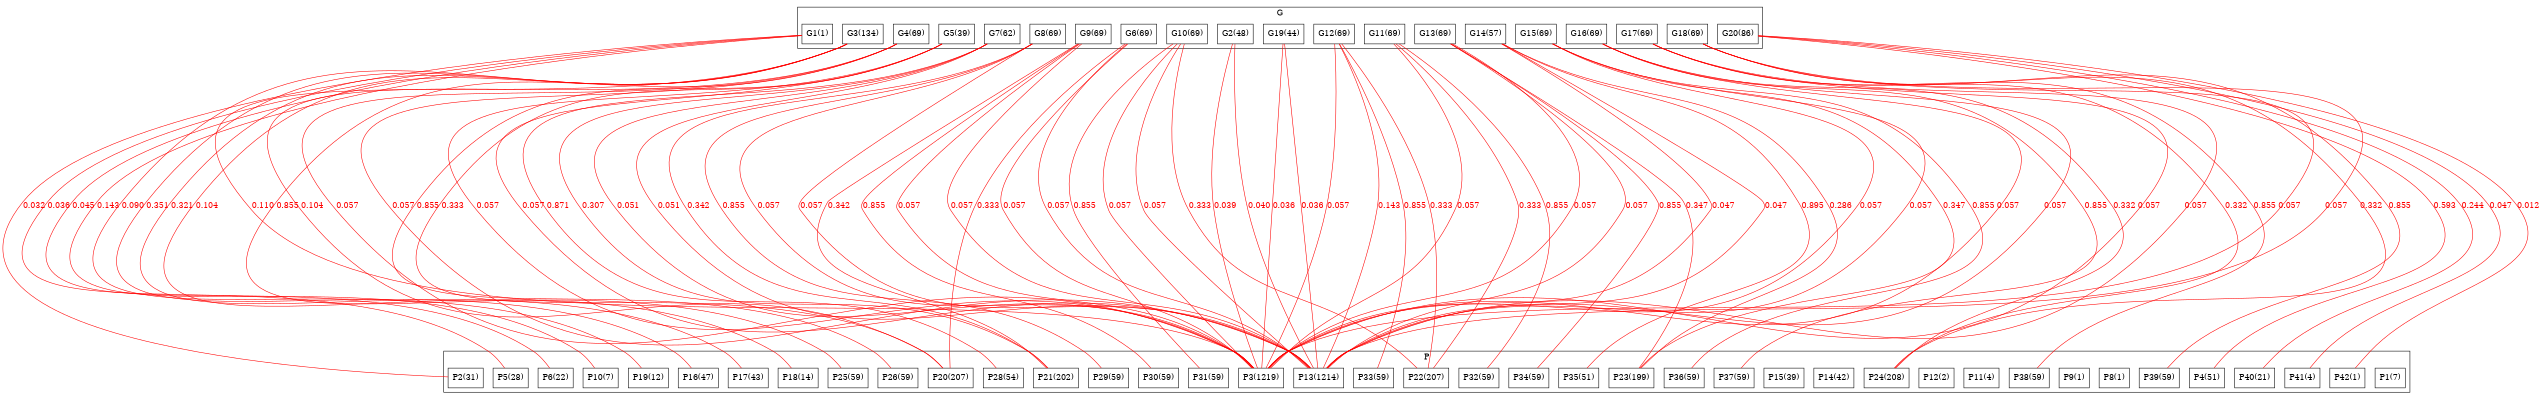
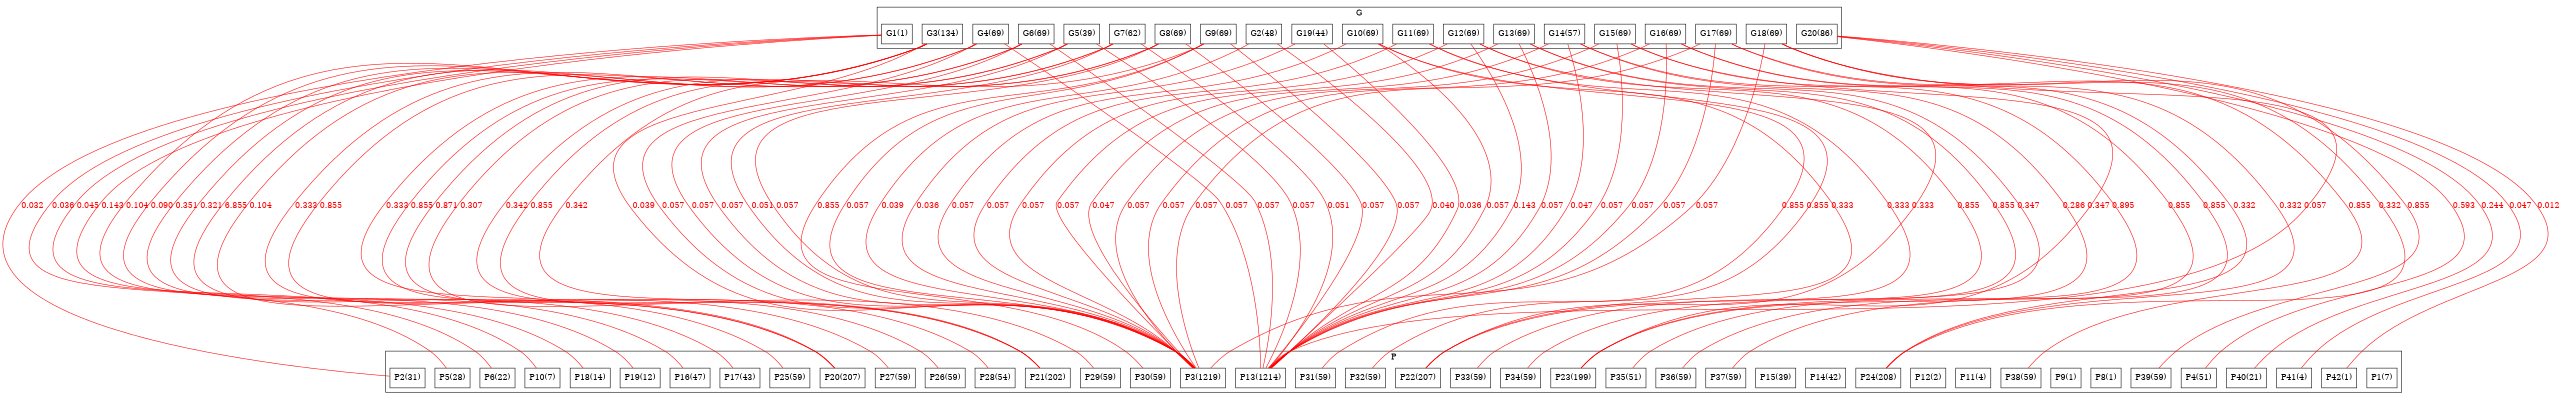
edge "G3(134)" -- "P3(1219)": label "0.110" -> "0.039"
edge "G4(69)" -- "P25(59)": label "0.855" -> "6.855"
node "P27(59)": added
